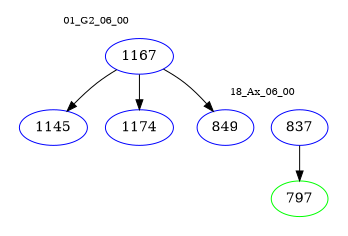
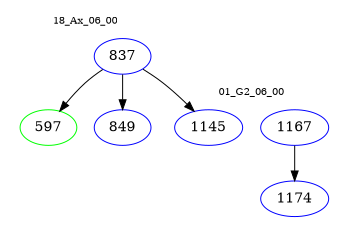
edge "1167" -> "1145": now "837" -> "1145"
edge "1167" -> "849": now "837" -> "849"
node "797": label "797" -> "597"
